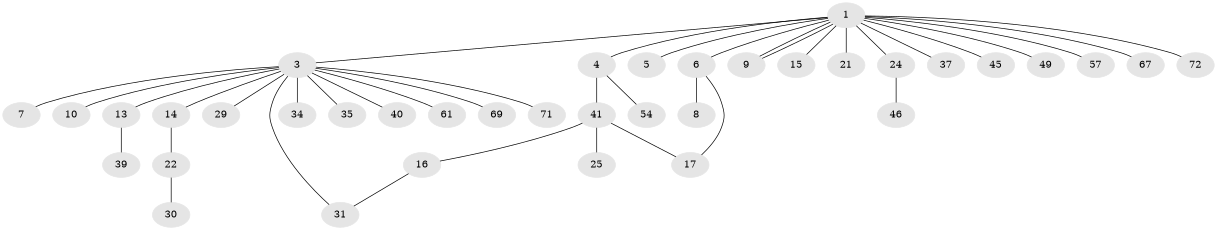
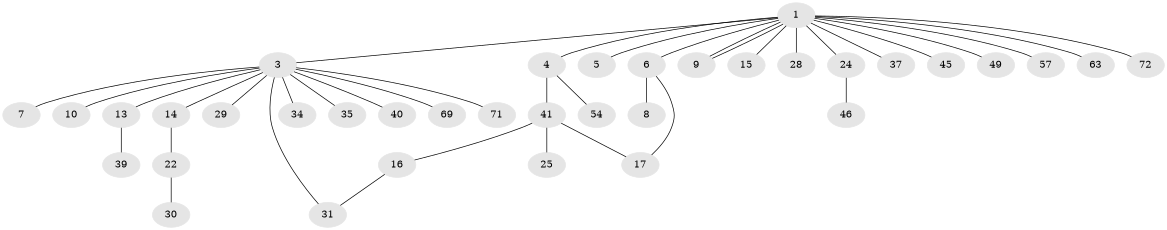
node "21": label "21" -> "28"
node "67": label "67" -> "63"
node "61": removed
